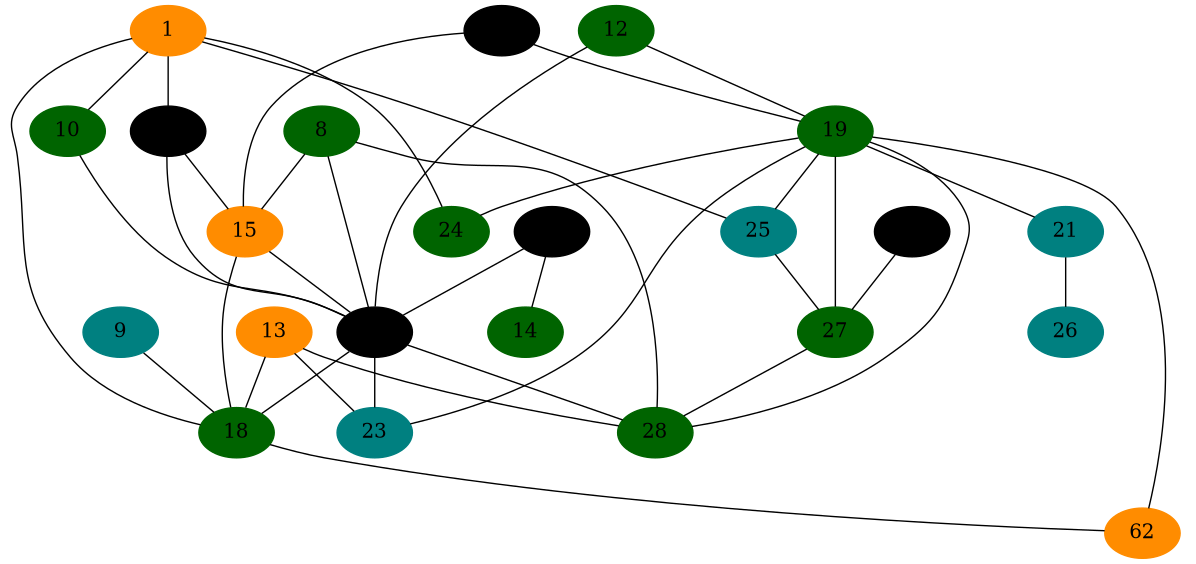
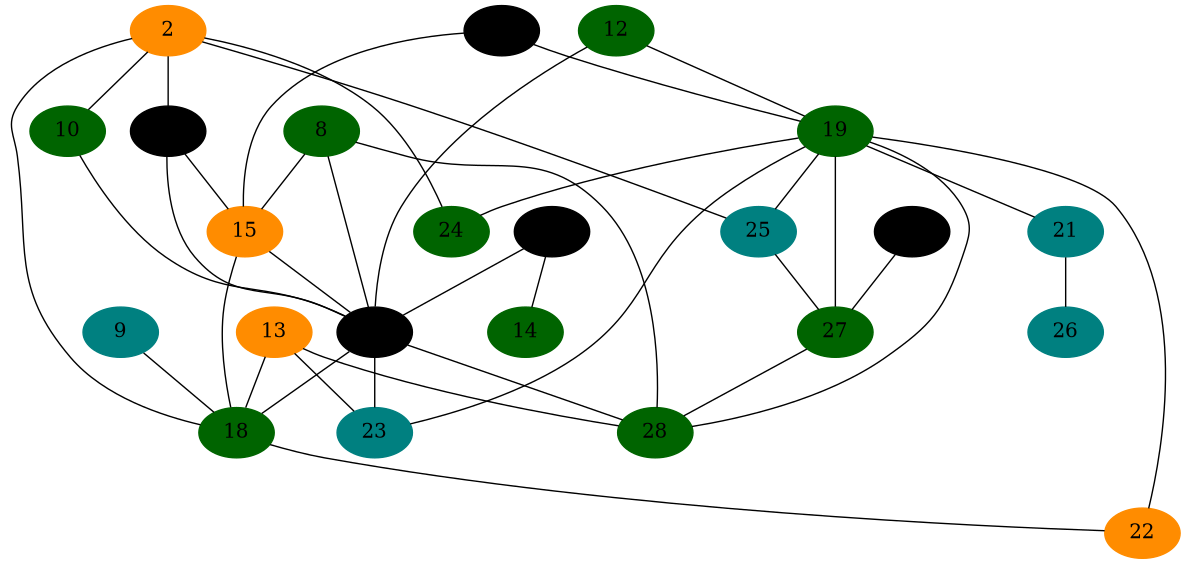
node "1": label "1" -> "2"
node "62": label "62" -> "22"
